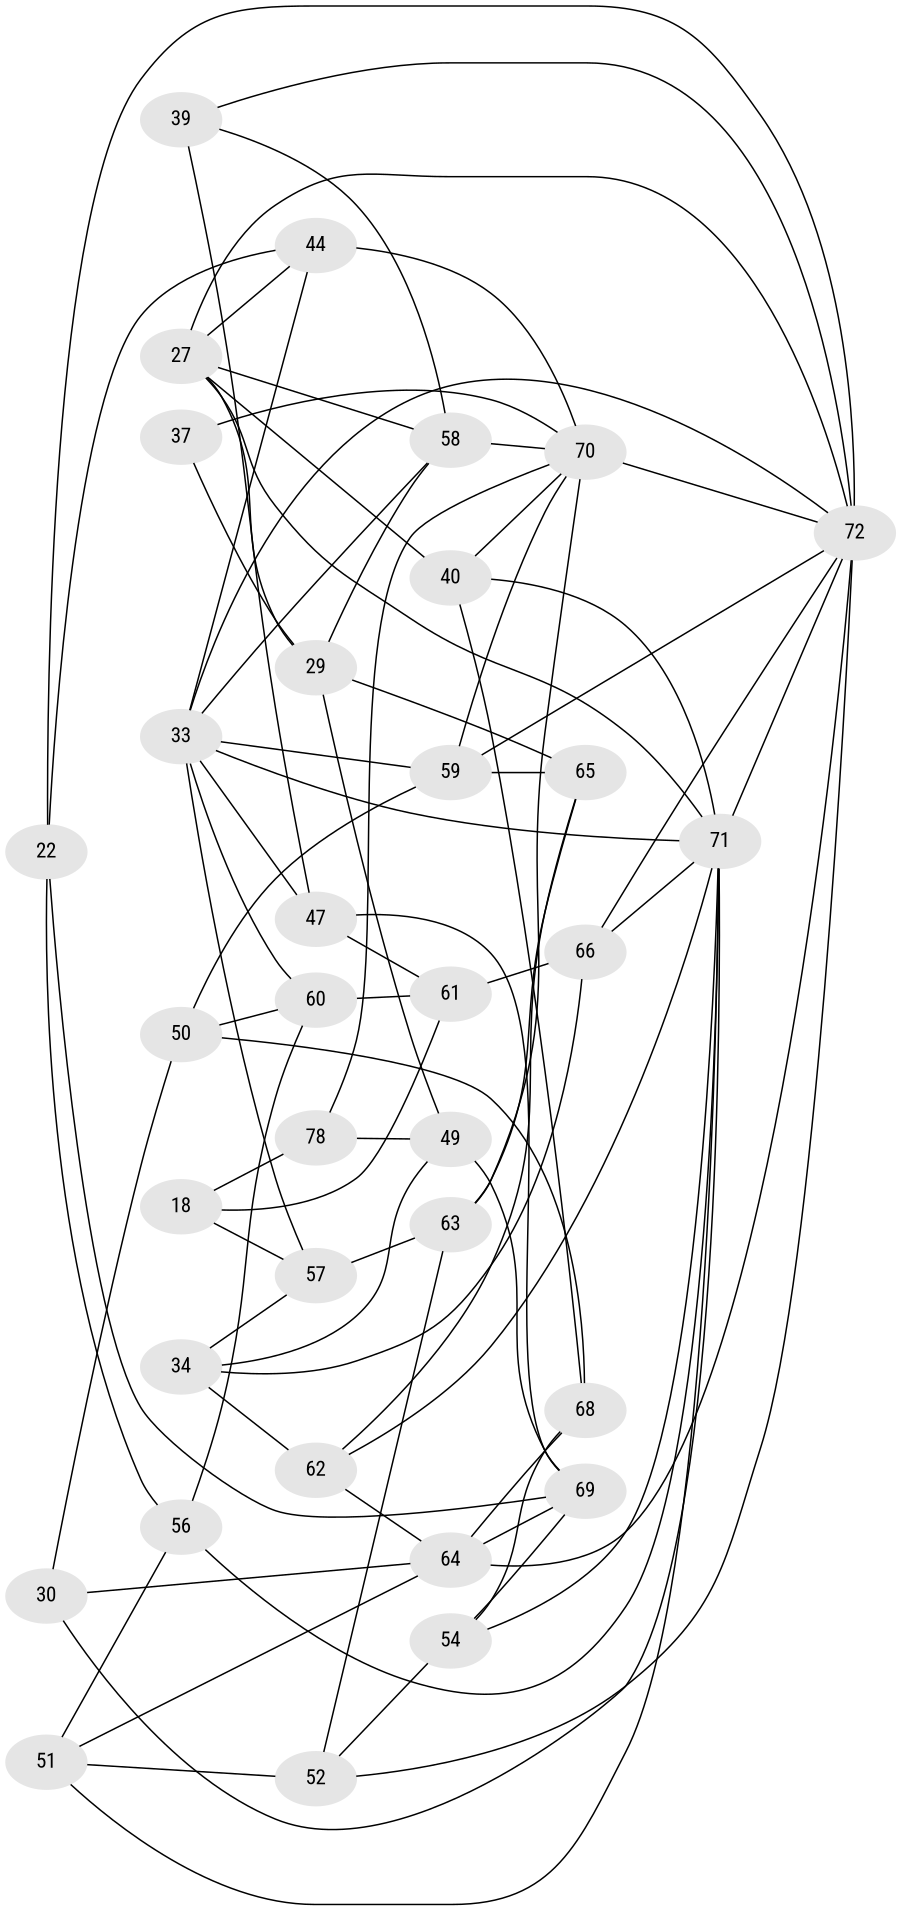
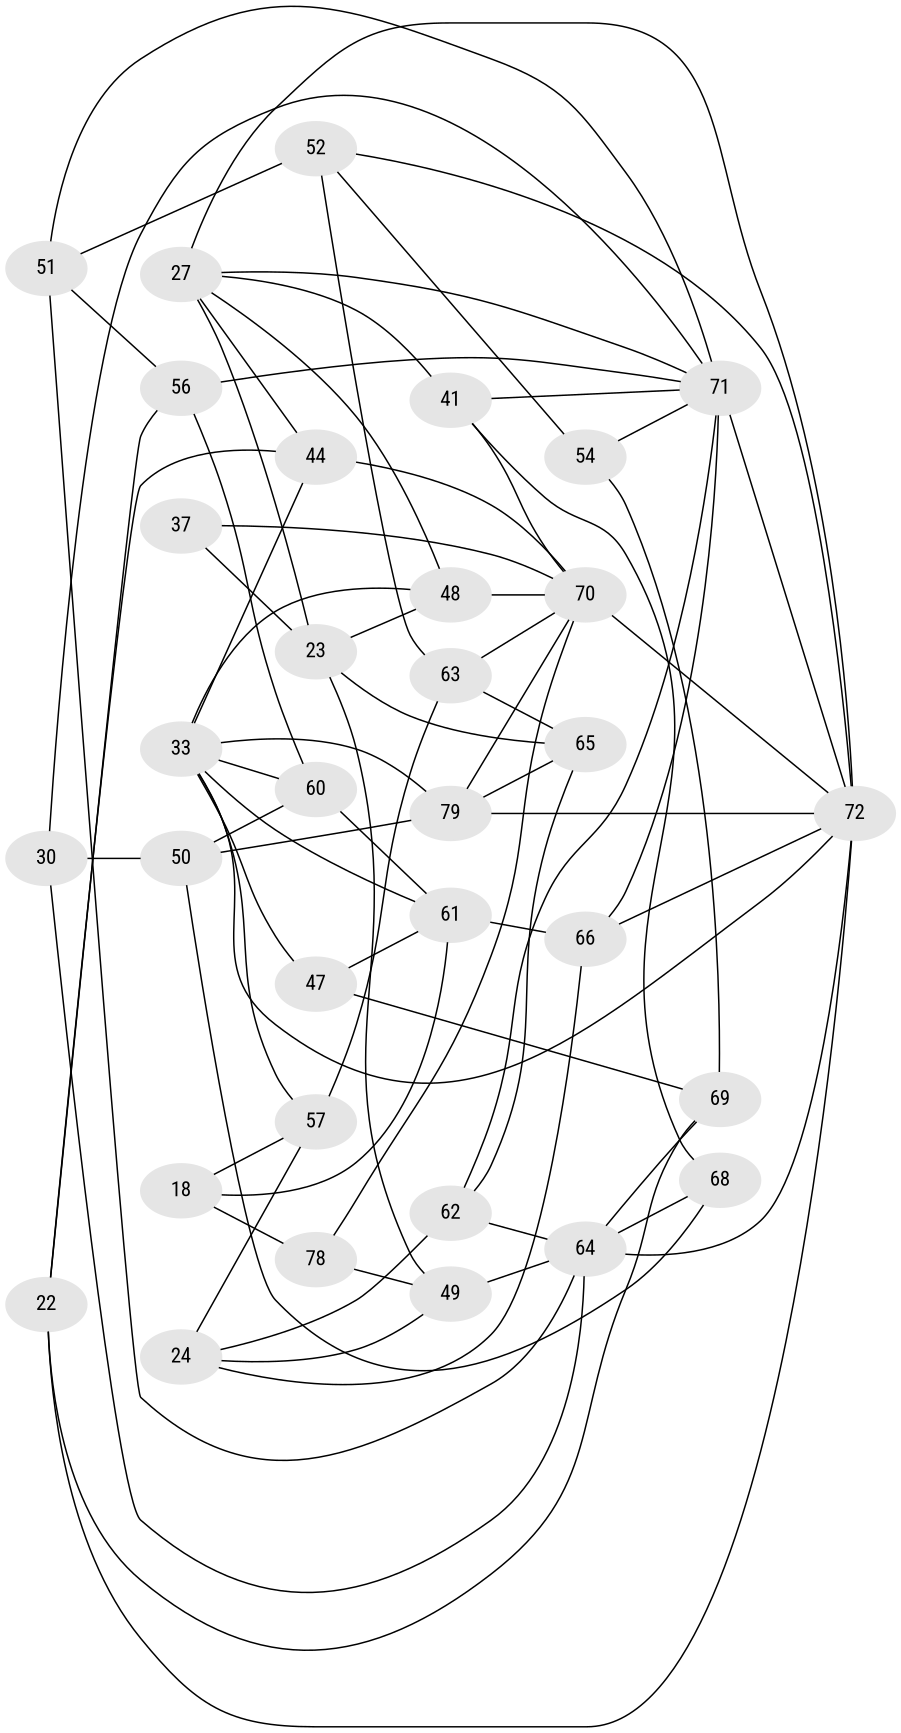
node "39": removed
node "58": label "58" -> "48"
node "40": label "40" -> "41"
node "29": label "29" -> "23"
node "59": label "59" -> "79"
edge "33" -- "71": now "33" -- "61"
edge "49" -- "69": now "49" -- "64"
node "34": label "34" -> "24"
edge "68" -- "54": removed
